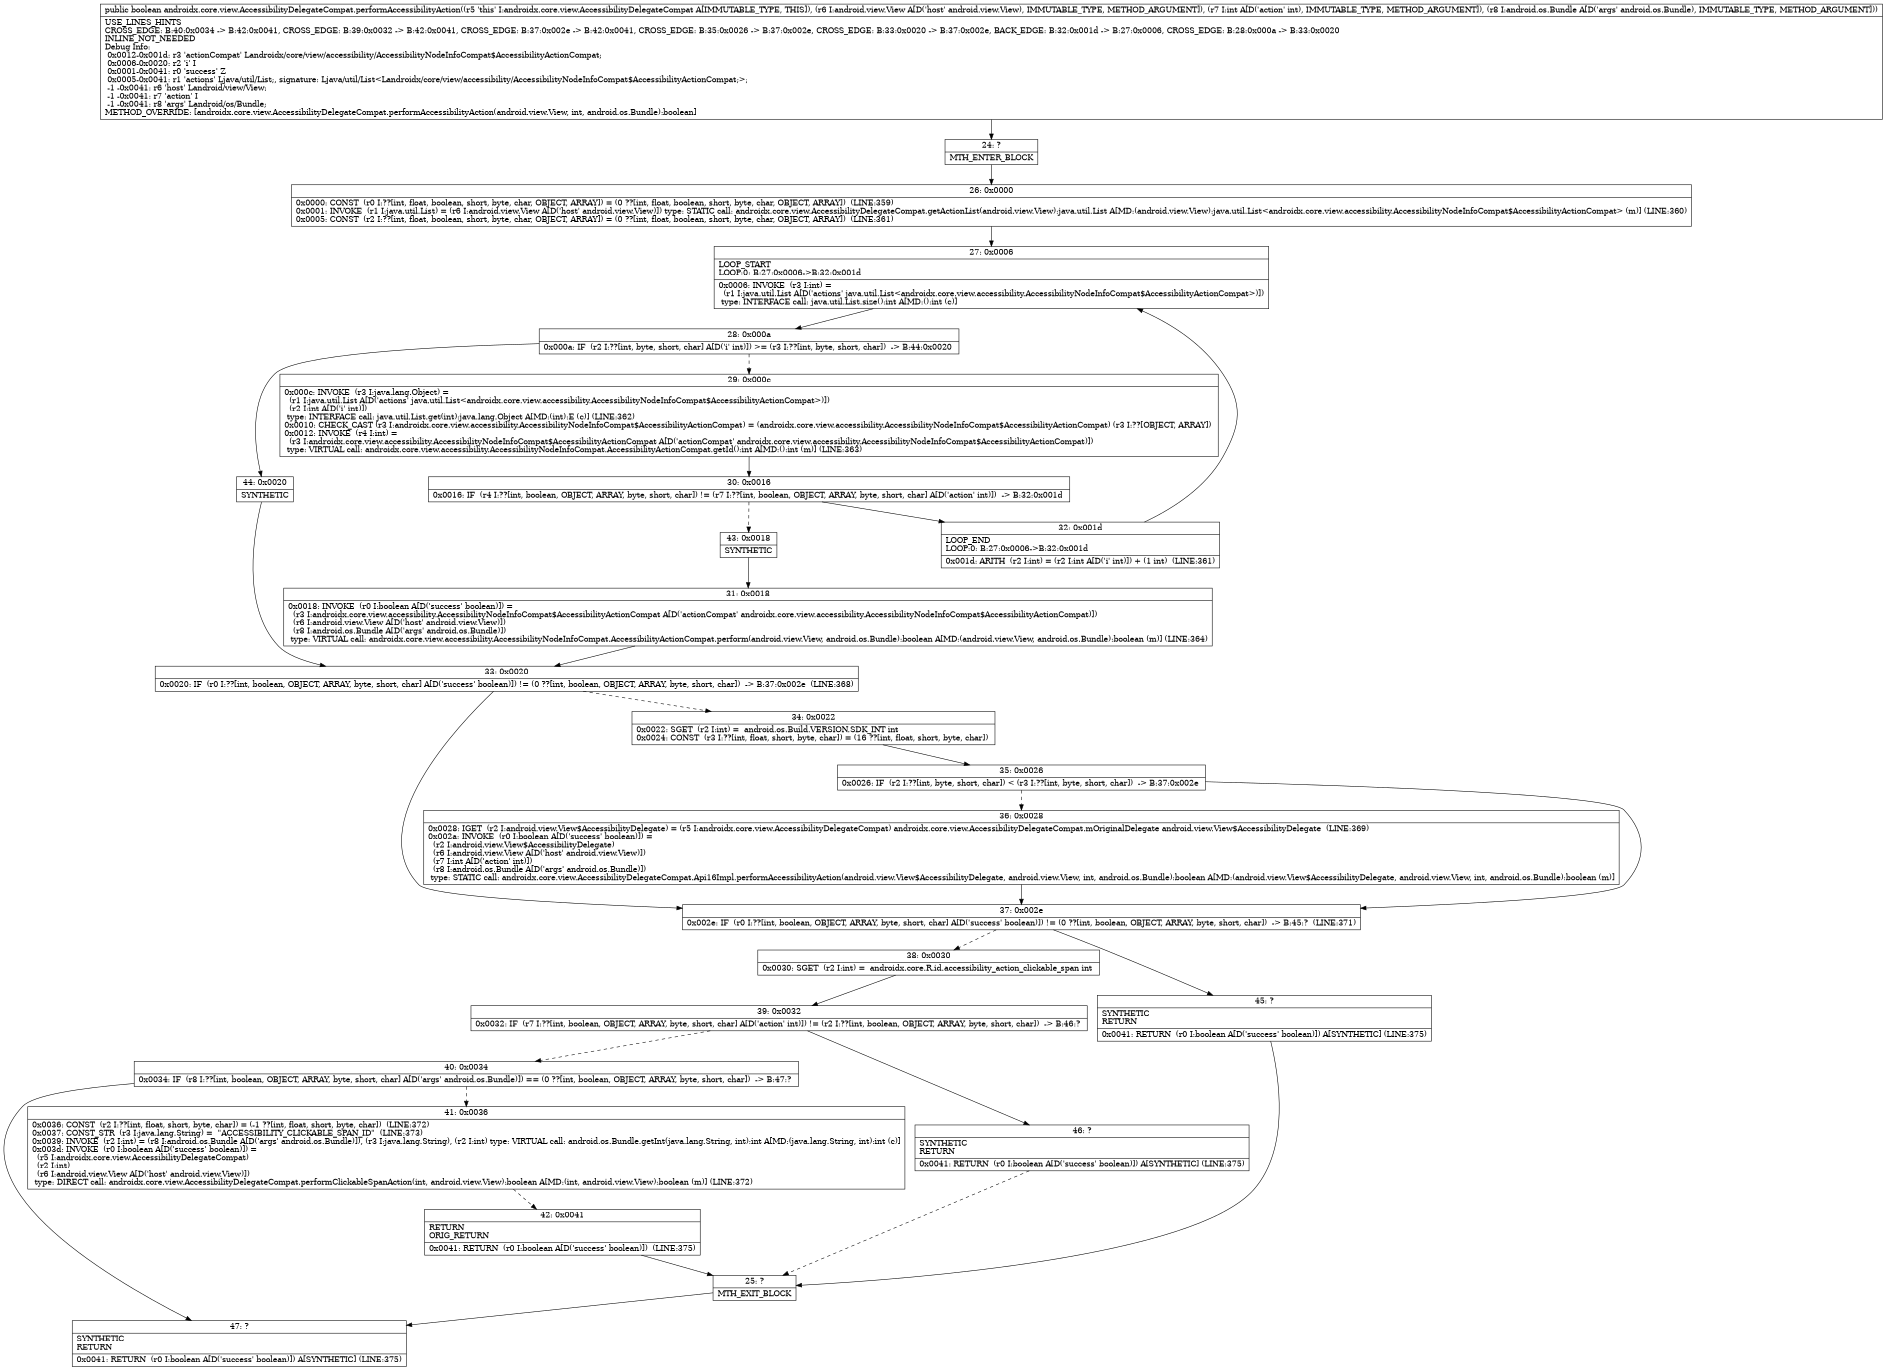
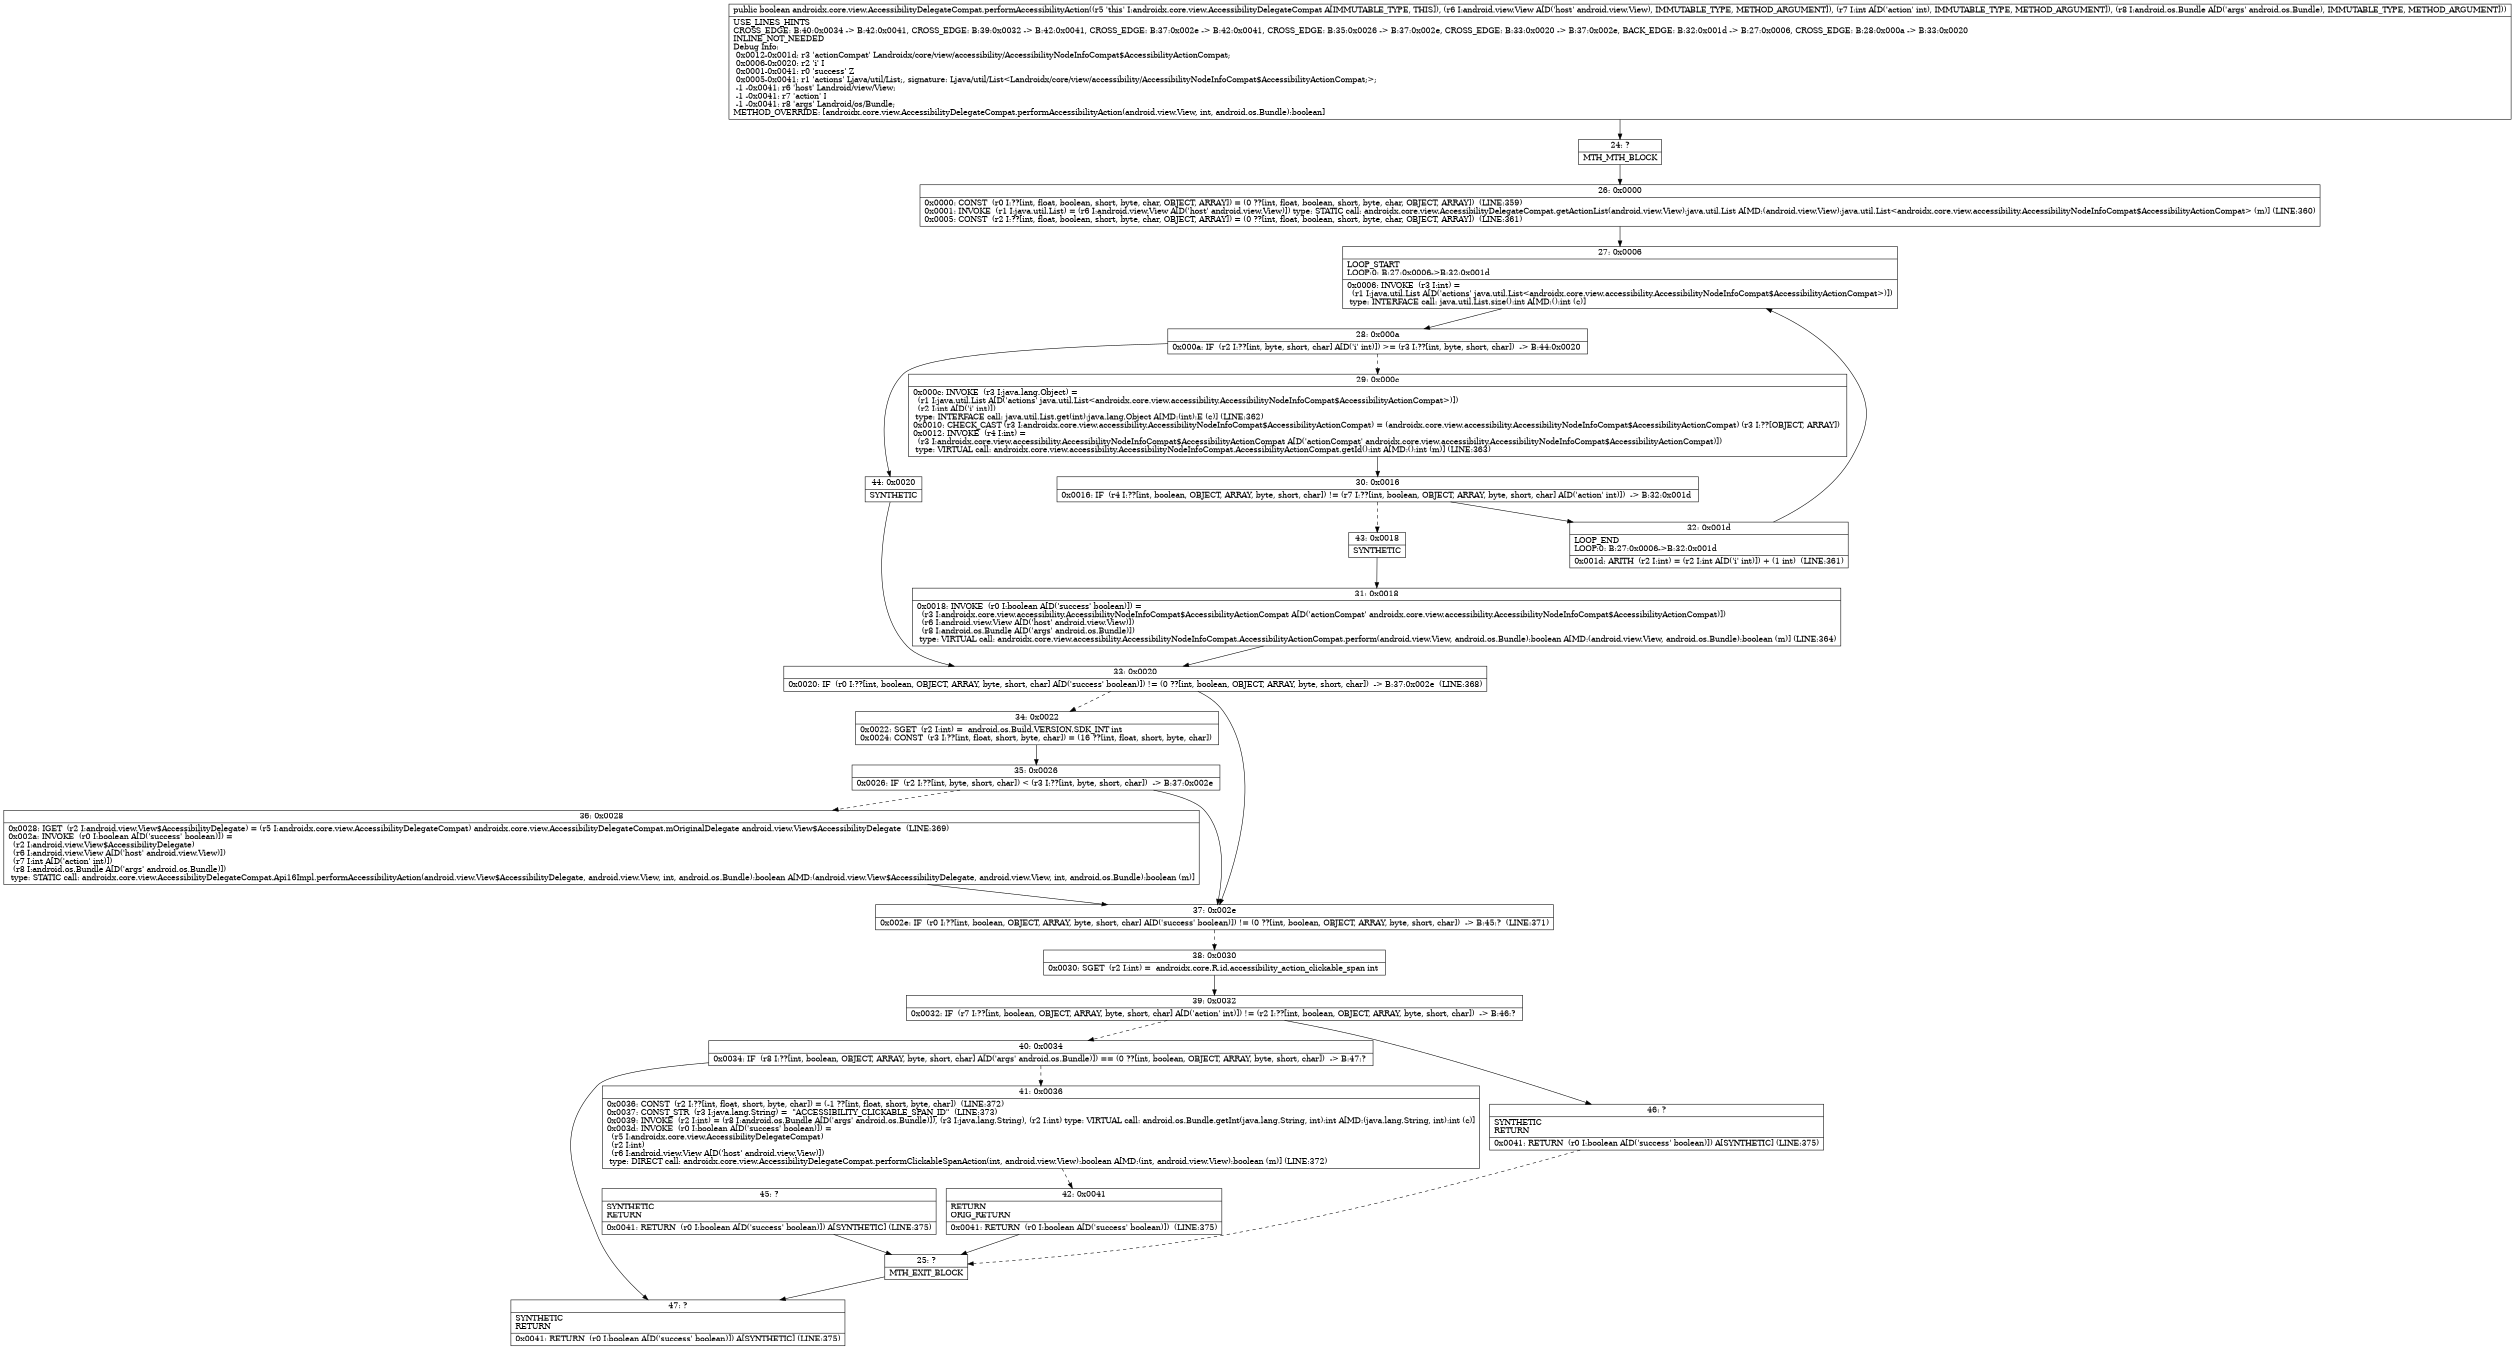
node "24: ?": text "MTH_ENTER_BLOCK" -> "MTH_MTH_BLOCK"
edge "37: 0x002e" -> "45: ?": removed
